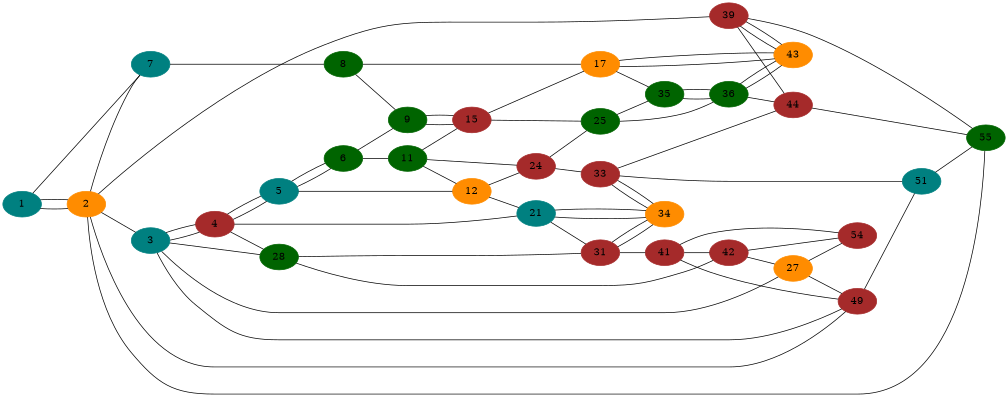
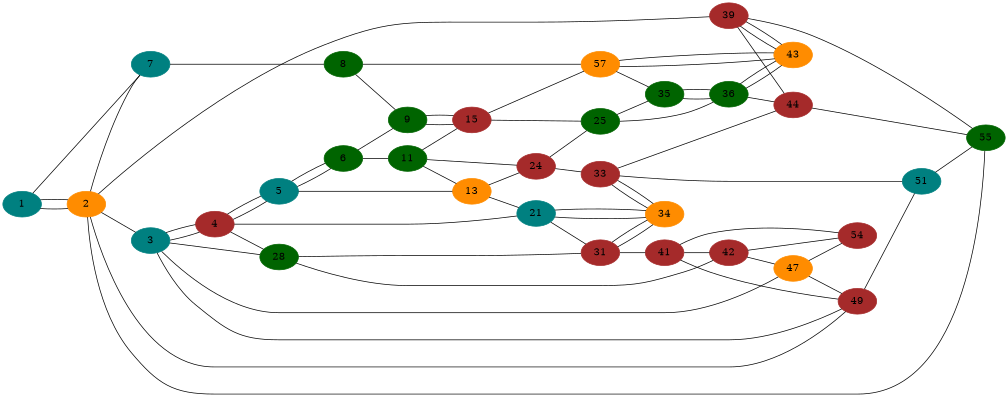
node "17": label "17" -> "57"
node "12": label "12" -> "13"
node "27": label "27" -> "47"
